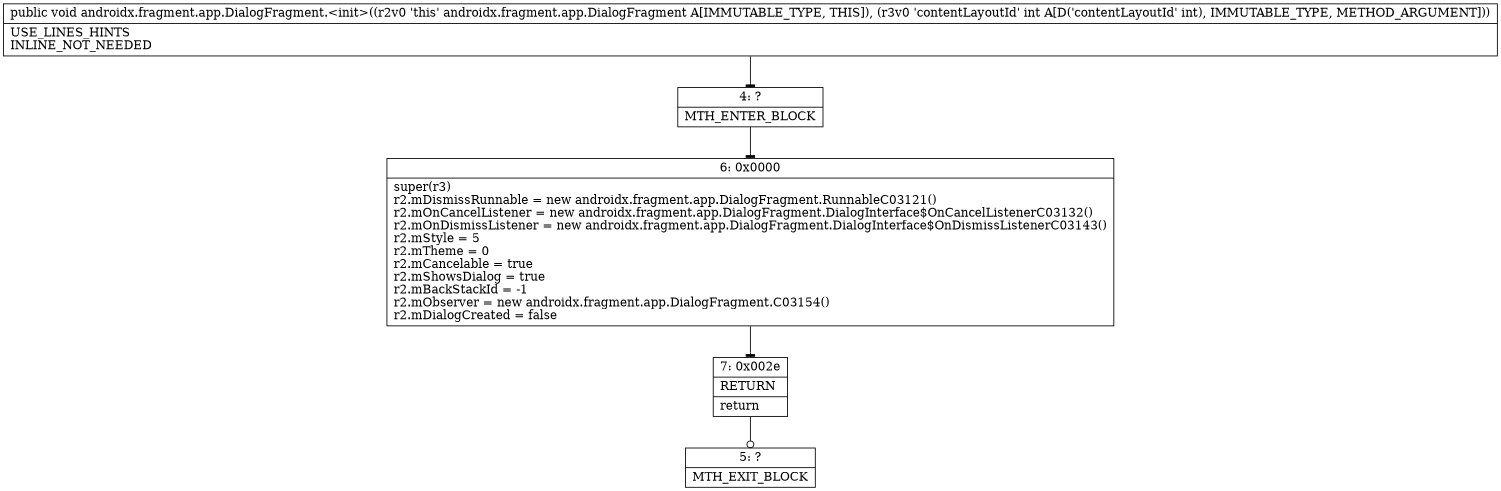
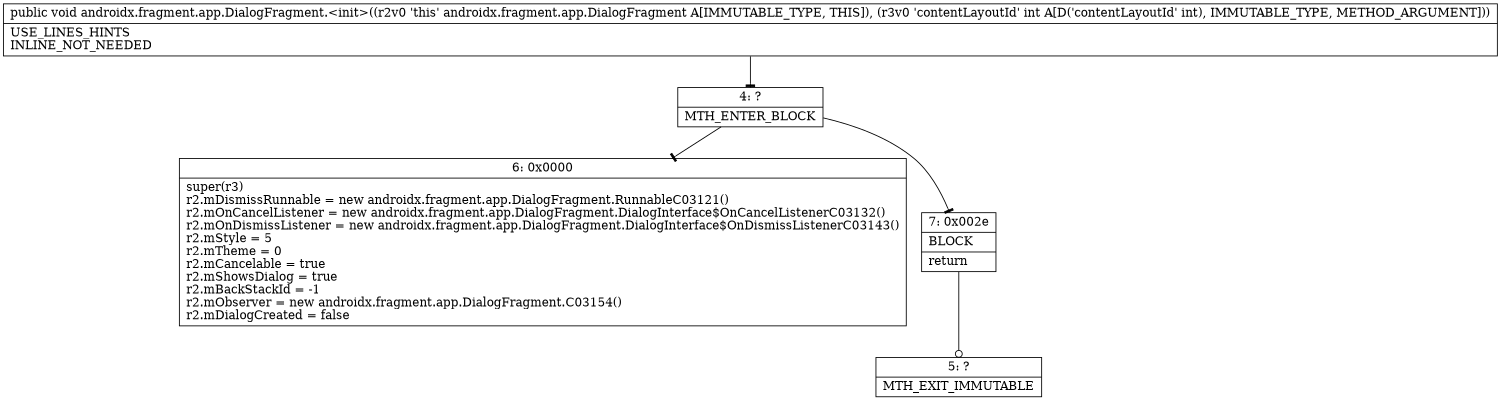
edge "6: 0x0000" -> "7: 0x002e": now "4: ?" -> "7: 0x002e"
node "7: 0x002e": text "RETURN" -> "BLOCK"
node "5: ?": text "MTH_EXIT_BLOCK" -> "MTH_EXIT_IMMUTABLE"
